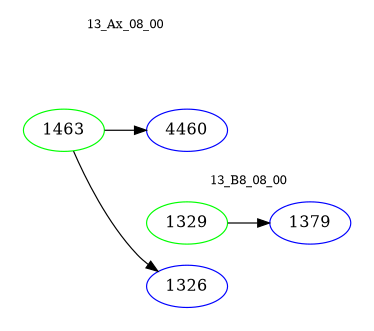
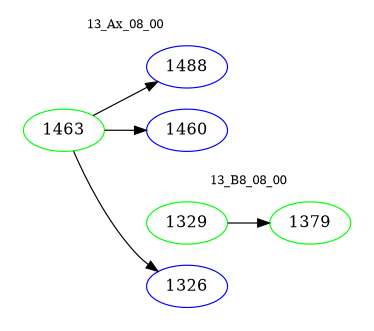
node "1488": added
node "4460": label "4460" -> "1460"
node "1379": color blue -> green
